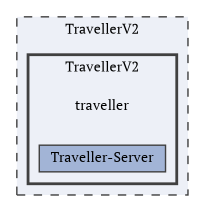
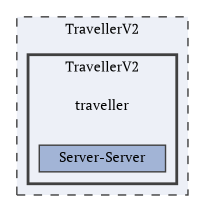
node "Traveller-Server": label "Traveller-Server" -> "Server-Server"
